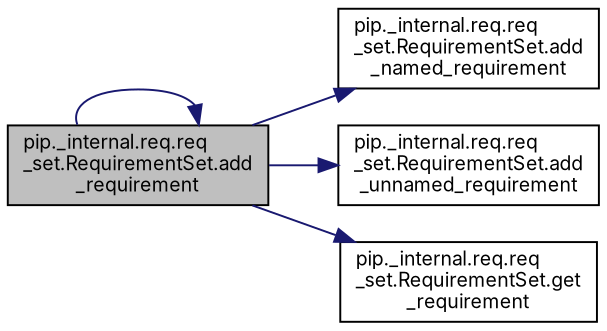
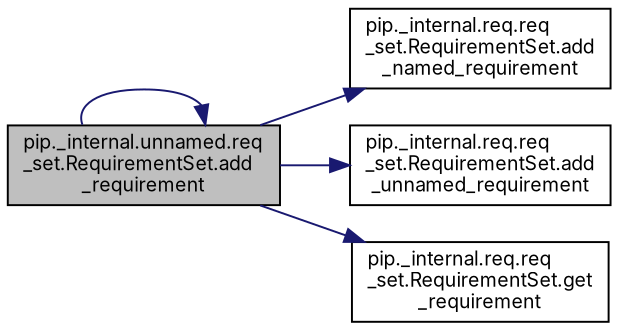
node "pip._internal.req.req _set.RequirementSet.add _requirement": label "pip._internal.req.req _set.RequirementSet.add _requirement" -> "pip._internal.unnamed.req _set.RequirementSet.add _requirement"
